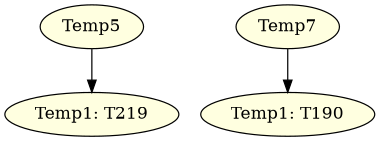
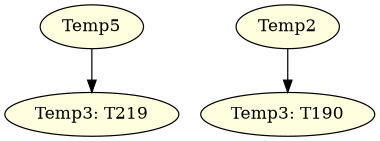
node "Temp7": label "Temp7" -> "Temp2"
node "Temp1: T219": label "Temp1: T219" -> "Temp3: T219"
node "Temp1: T190": label "Temp1: T190" -> "Temp3: T190"
